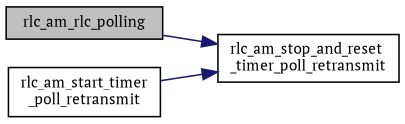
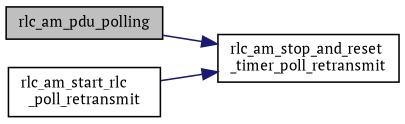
node "rlc_am_rlc_polling": label "rlc_am_rlc_polling" -> "rlc_am_pdu_polling"
node "rlc_am_start_timer _poll_retransmit": label "rlc_am_start_timer _poll_retransmit" -> "rlc_am_start_rlc _poll_retransmit"
